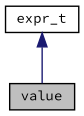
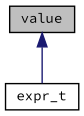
edge "value" -> "expr_t": reversed
